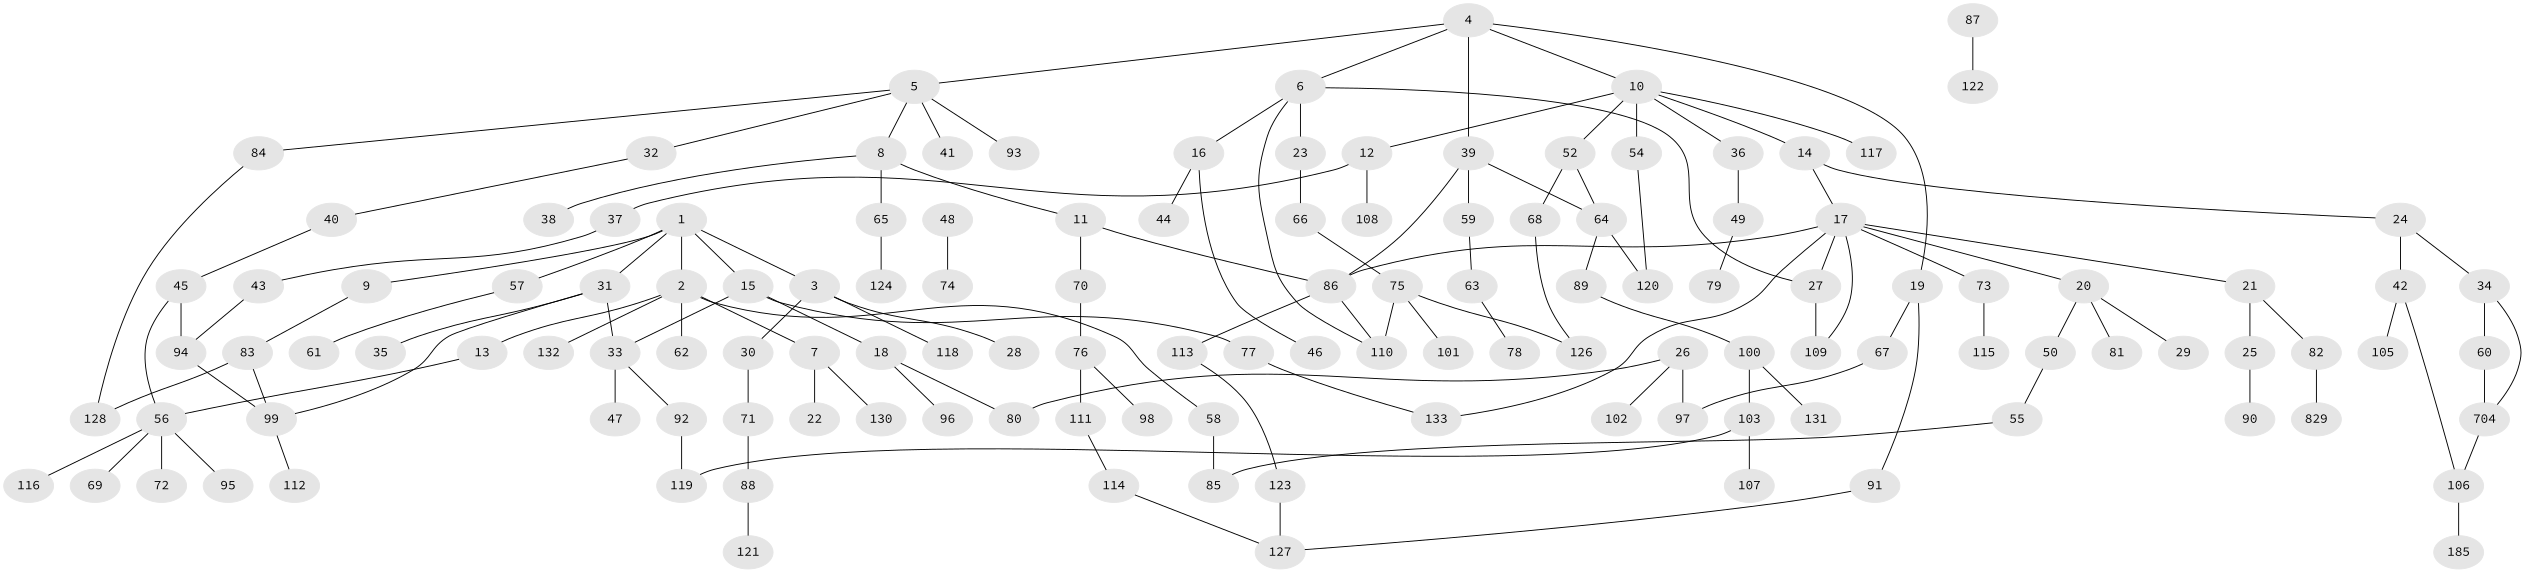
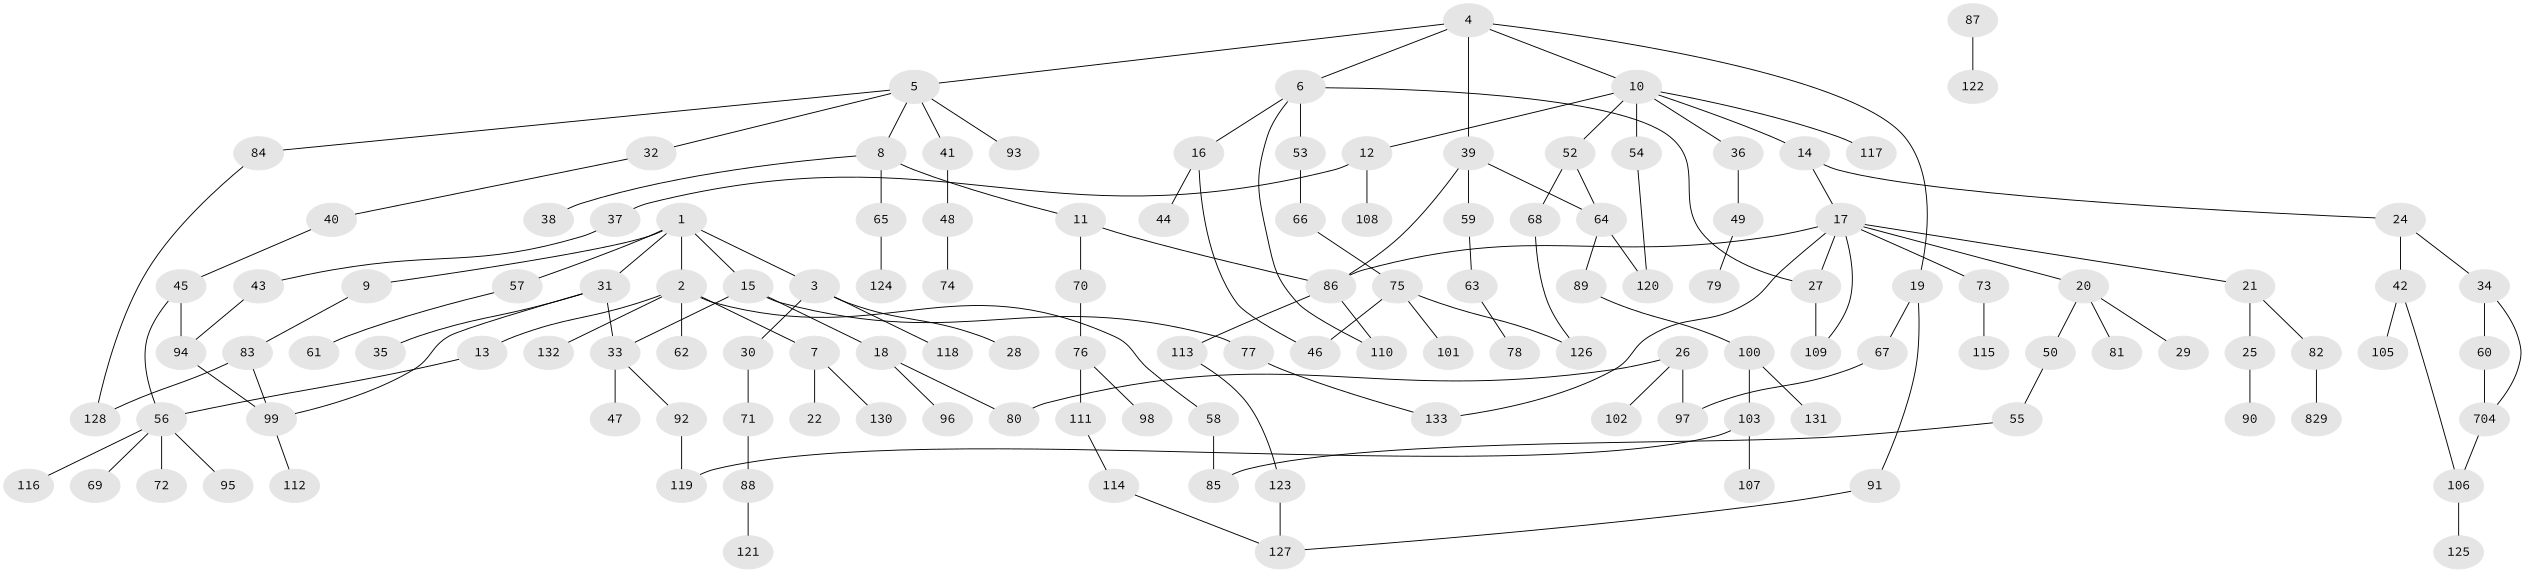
node "23": label "23" -> "53"
edge "41" -- "48": added
edge "75" -- "110": now "75" -- "46"
node "185": label "185" -> "125"
